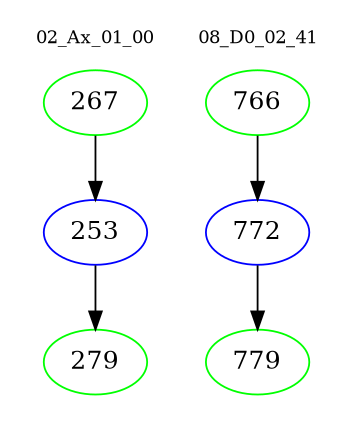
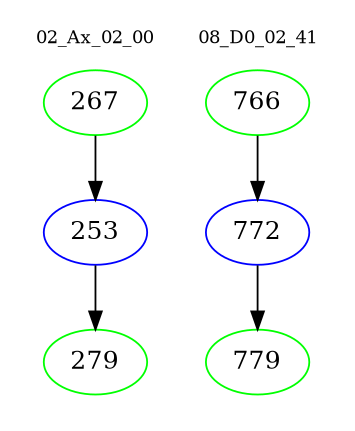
cluster "02_Ax_01_00": label "02_Ax_01_00" -> "02_Ax_02_00"
